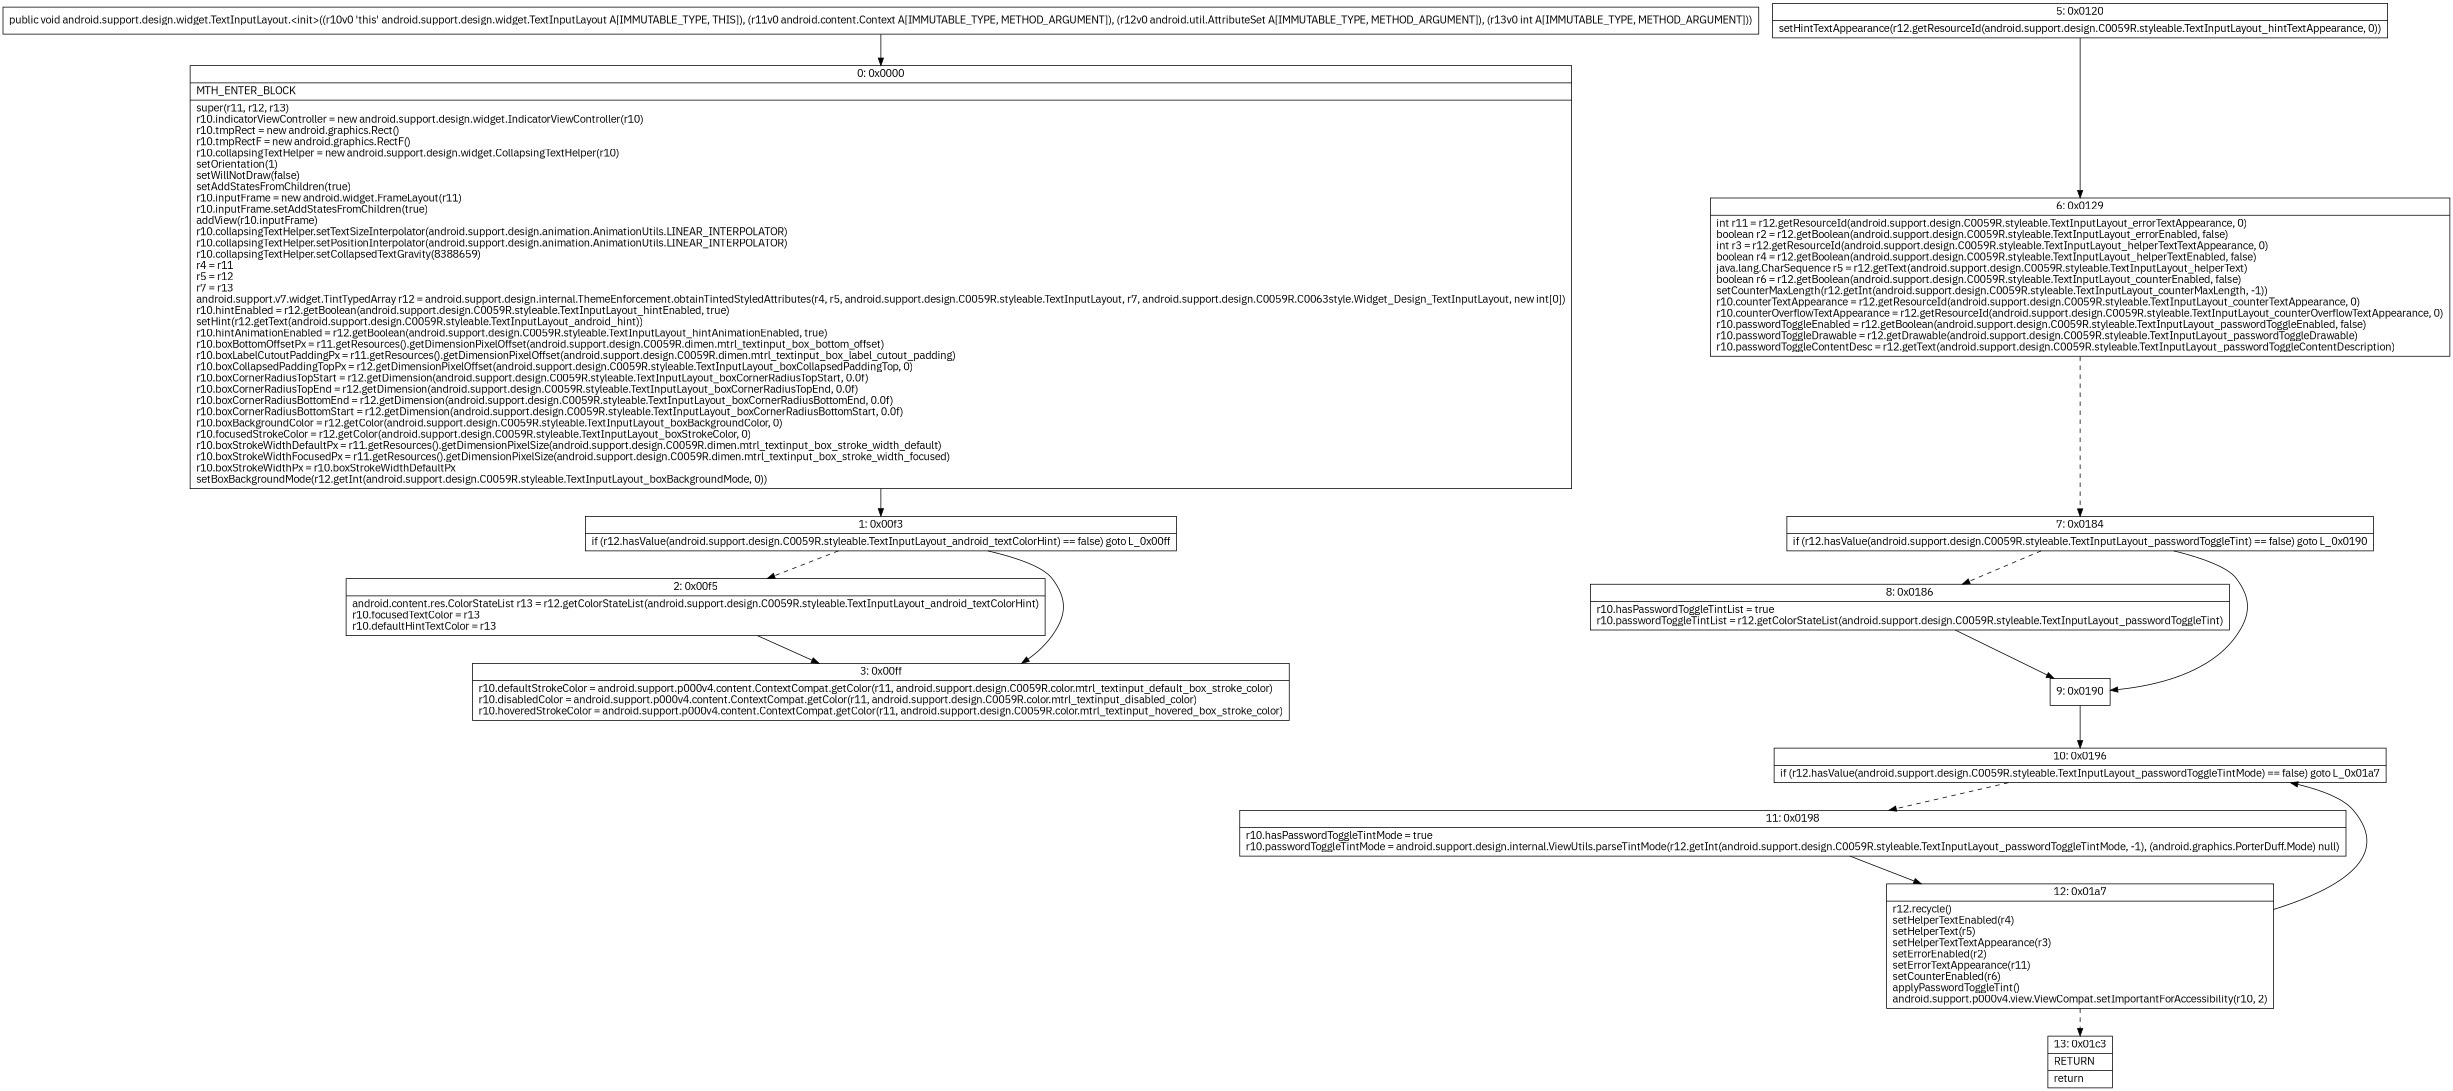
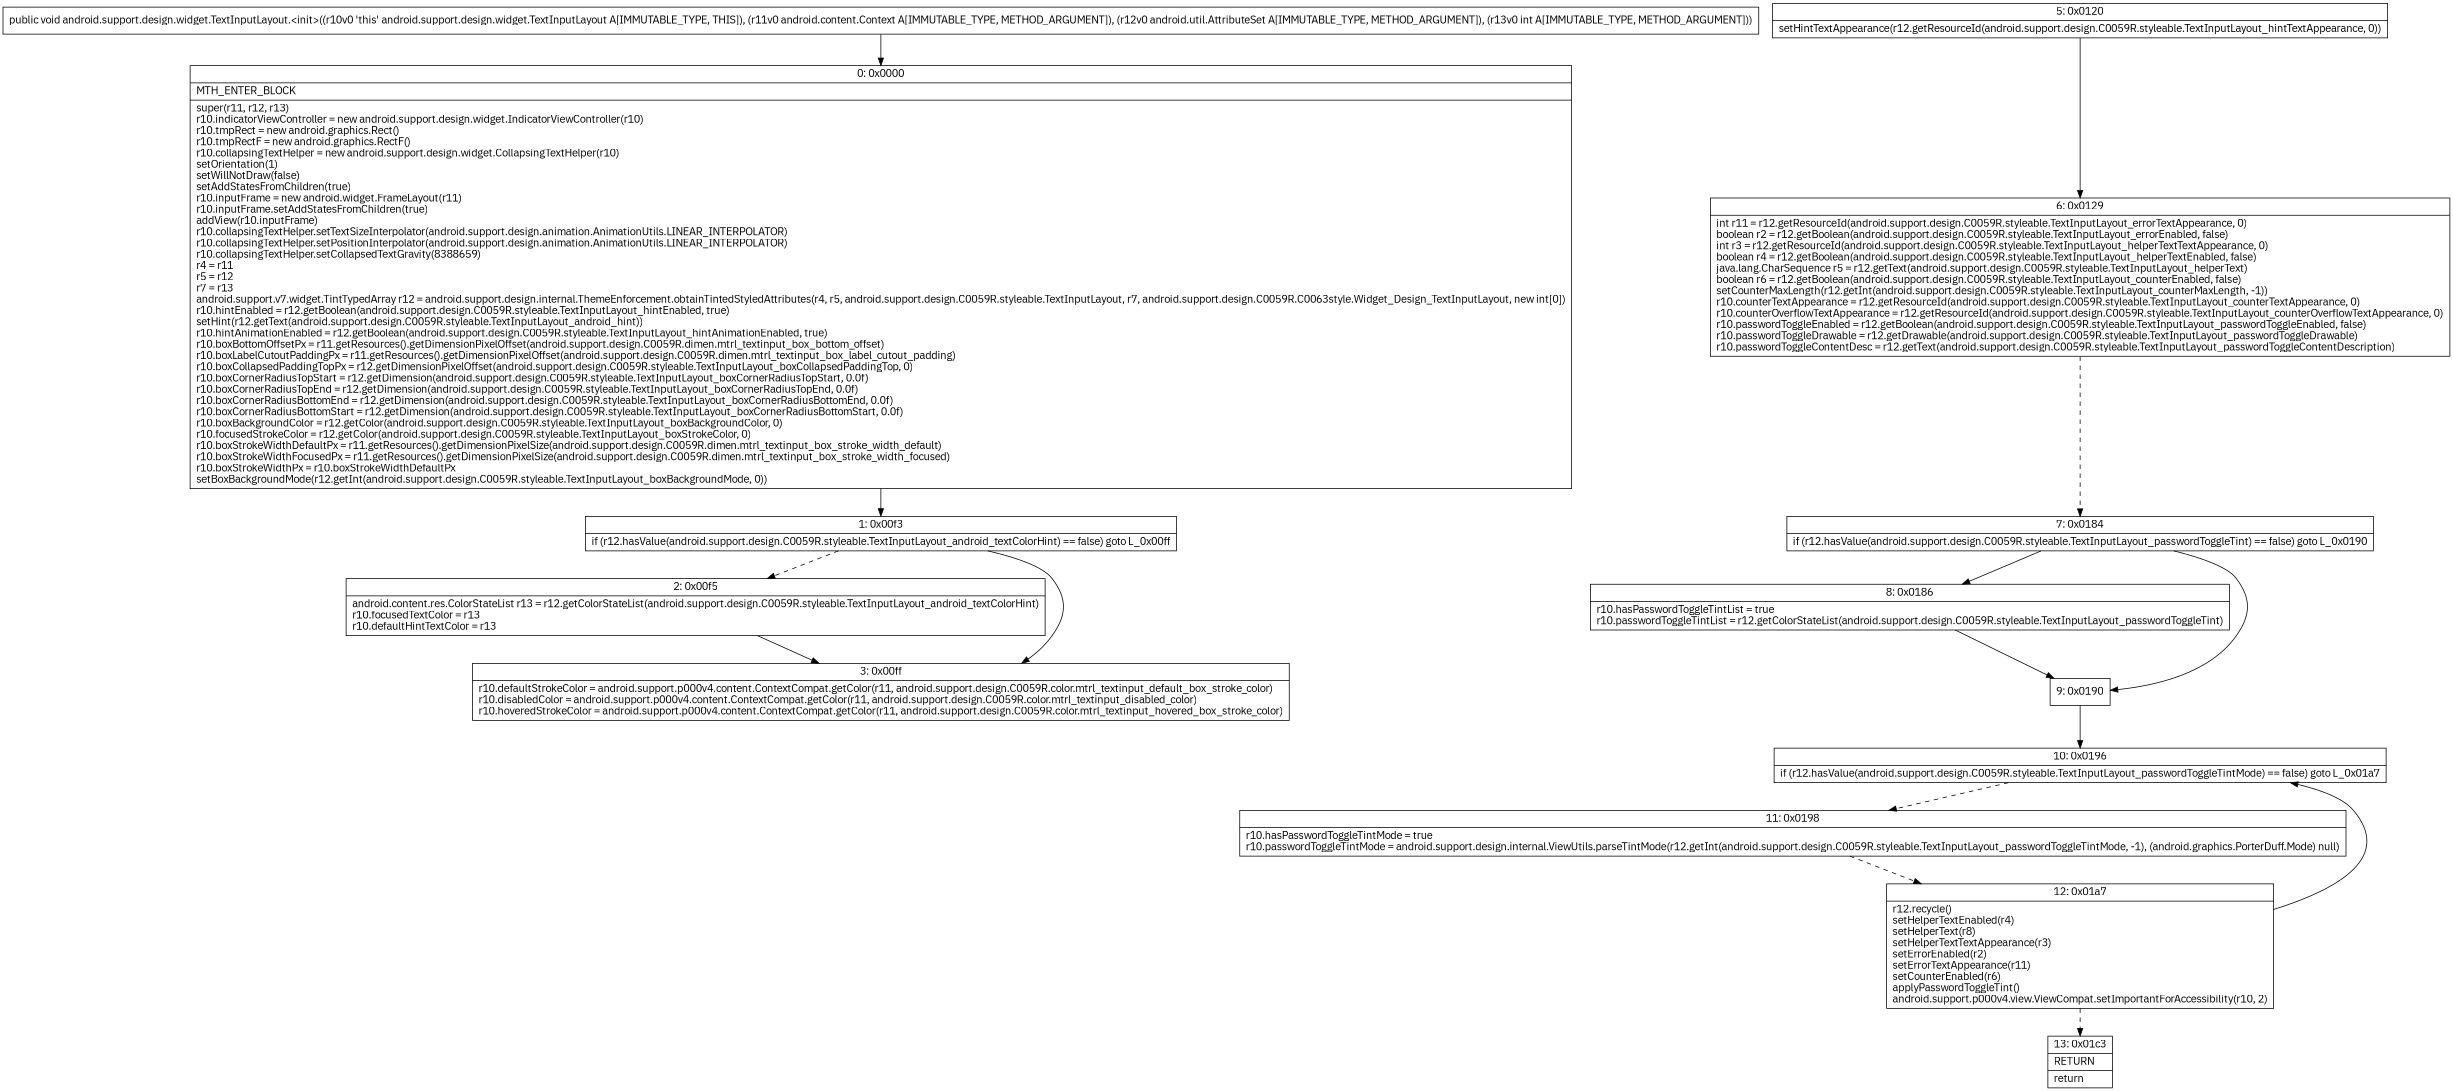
edge "7: 0x0184" -> "8: 0x0186": style dashed -> solid
edge "11: 0x0198" -> "12: 0x01a7": style solid -> dashed
node "12: 0x01a7": text "setHelperText(r5)" -> "setHelperText(r8)"
